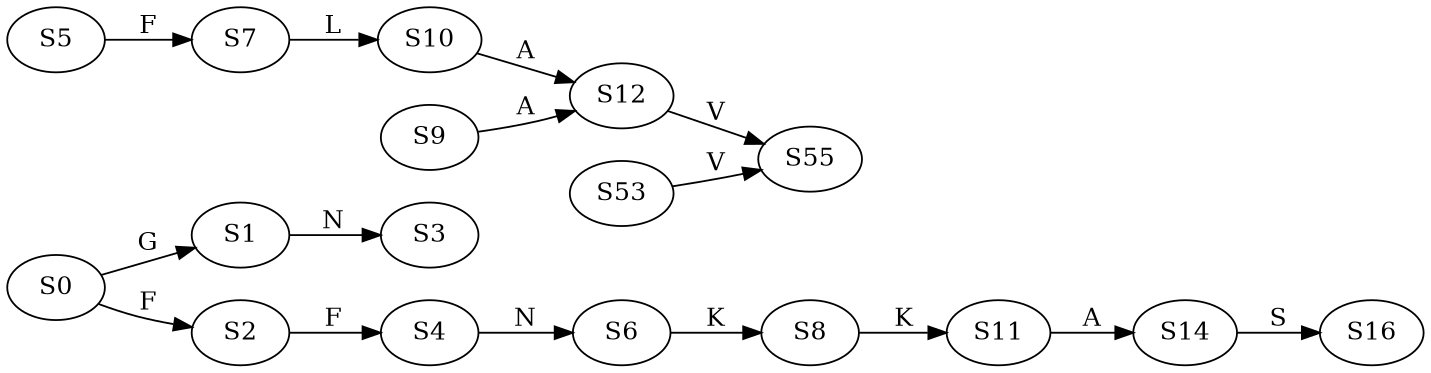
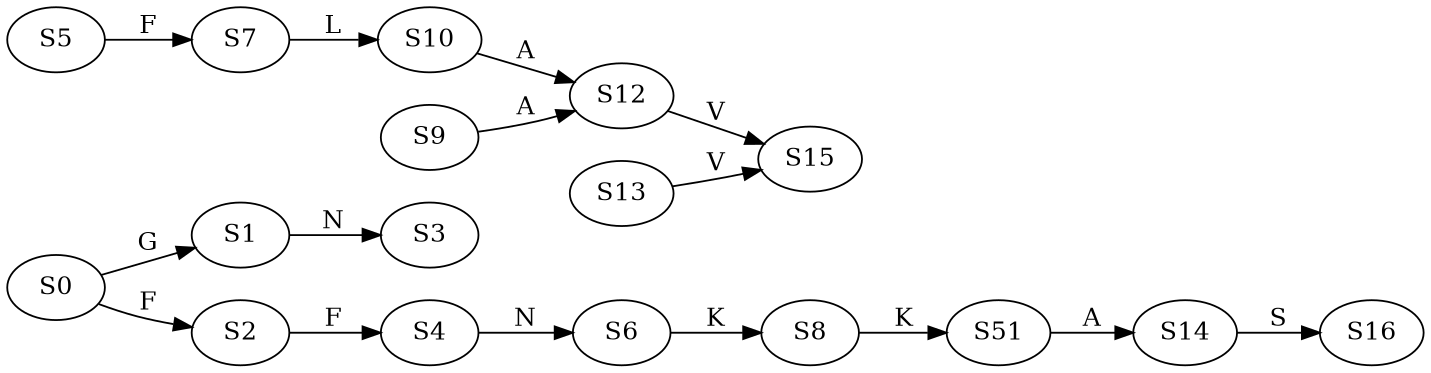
node "S55": label "S55" -> "S15"
node "S53": label "S53" -> "S13"
node "S11": label "S11" -> "S51"
